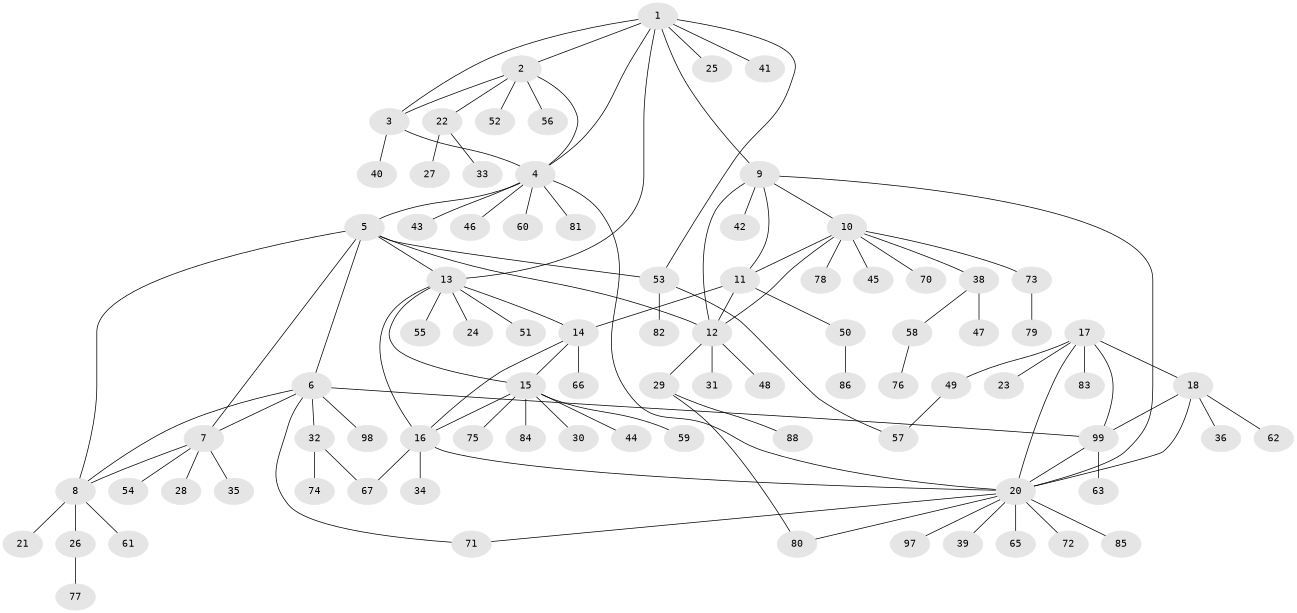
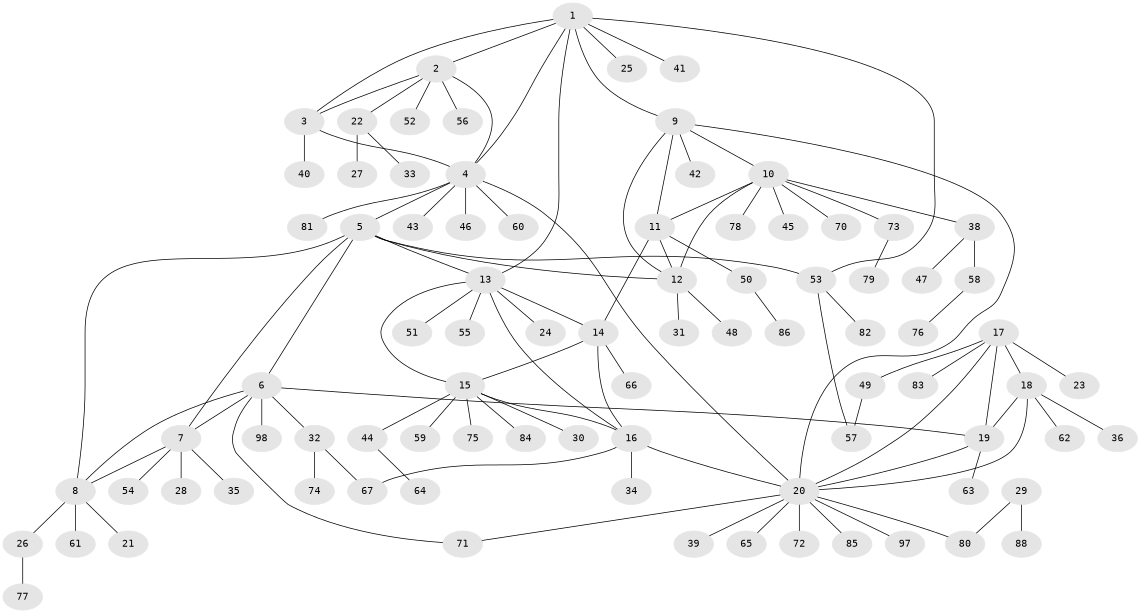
edge "12" -- "29": removed
node "99": label "99" -> "19"
node "64": added
